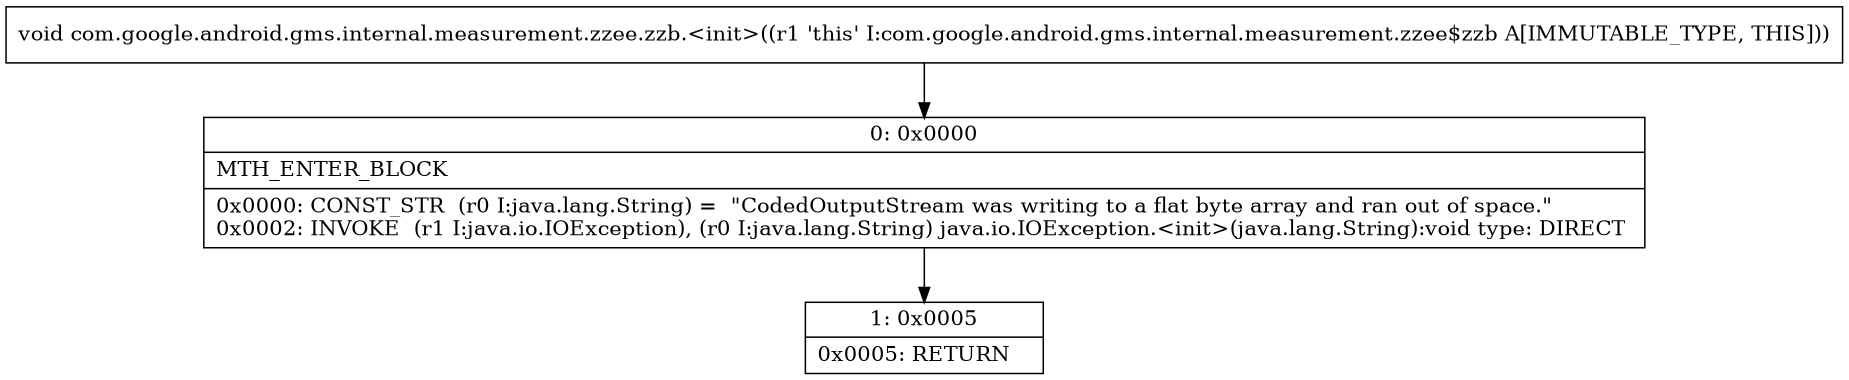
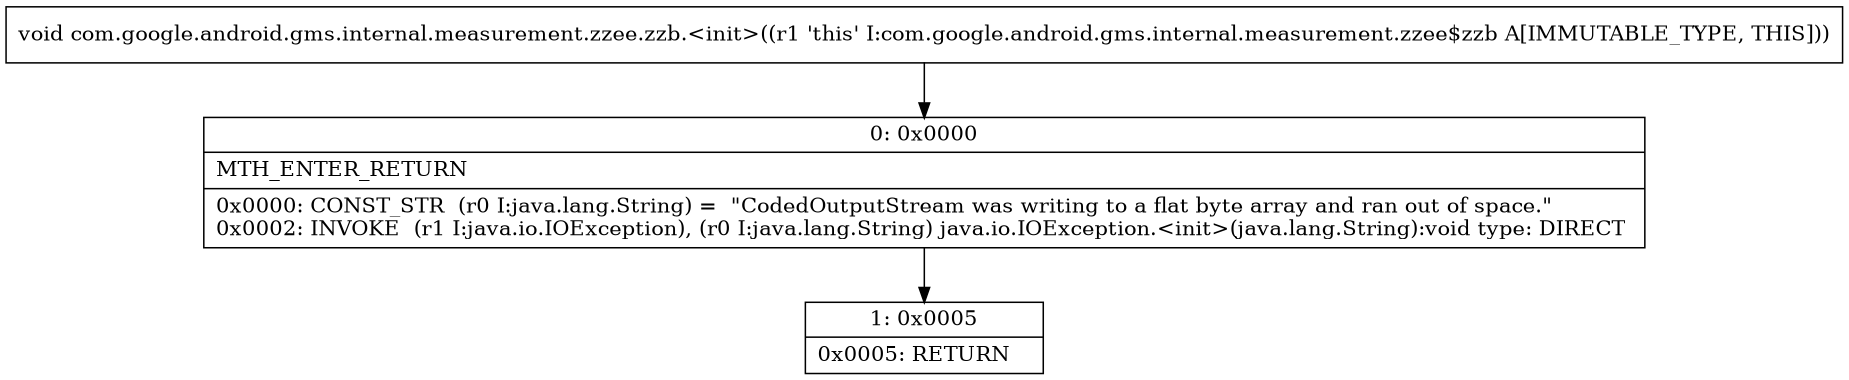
node "0: 0x0000": text "MTH_ENTER_BLOCK" -> "MTH_ENTER_RETURN"
